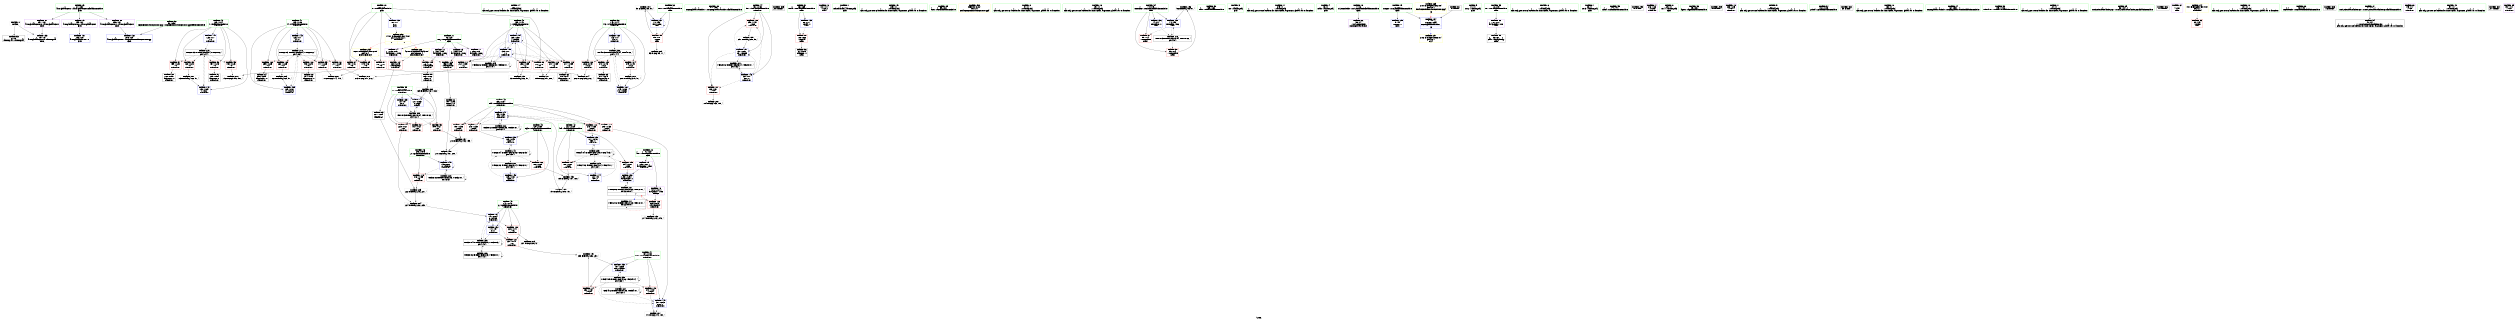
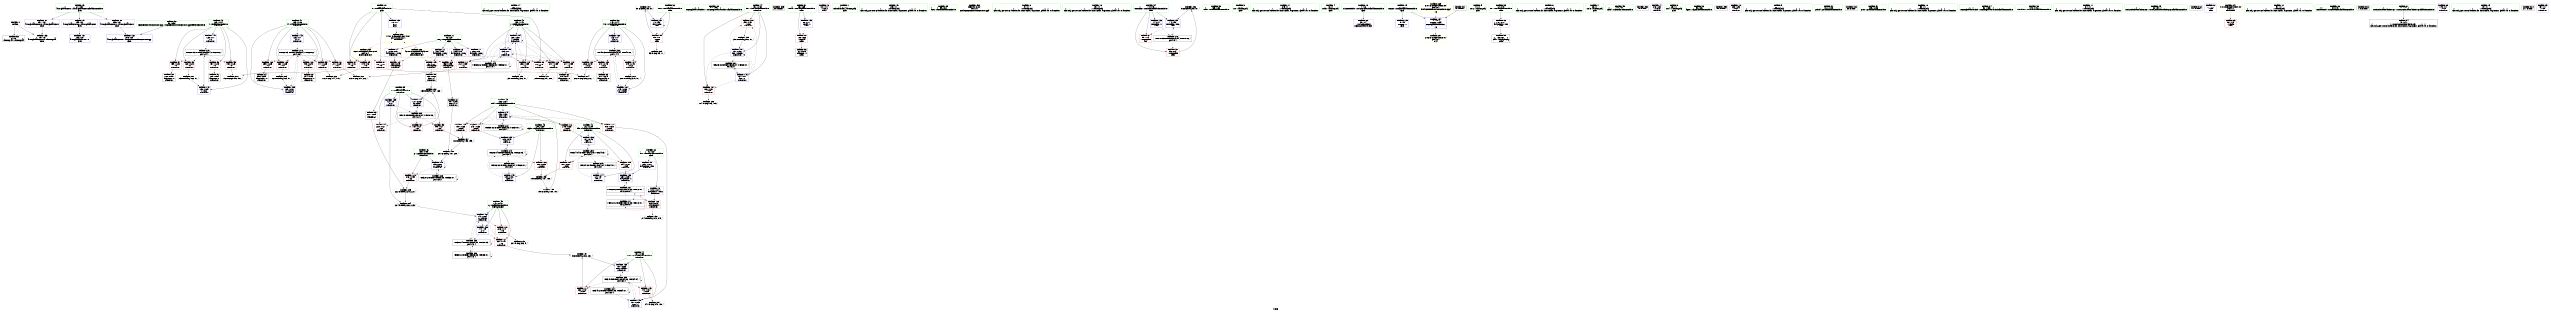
node "NodeID: 51": added
node "NodeID: 91": text "main" -> "ans"
node "NodeID: 141": text "_Z5call" -> "_Z5solvev"
edge "NodeID: 94" -> "NodeID: 204": now "NodeID: 139" -> "NodeID: 204"
node "NodeID: 76": text "_Z5acos" -> "_Z5solvev"
node "NodeID: 49": text "_Z5solvev" -> "_Z5argument"
edge "NodeID: 149" -> "NodeID: 207": now "NodeID: 149" -> "NodeID: 233"
